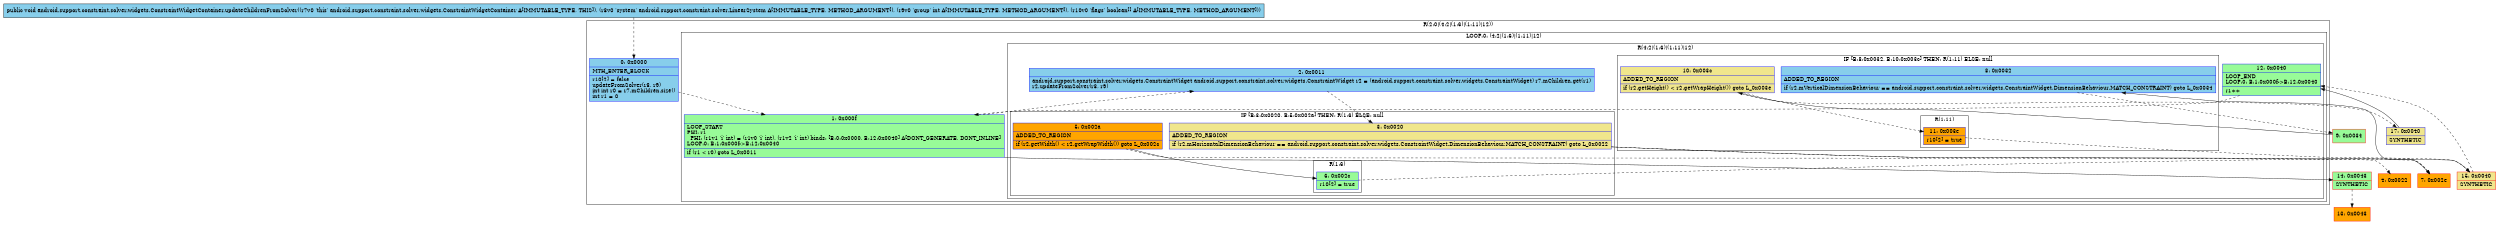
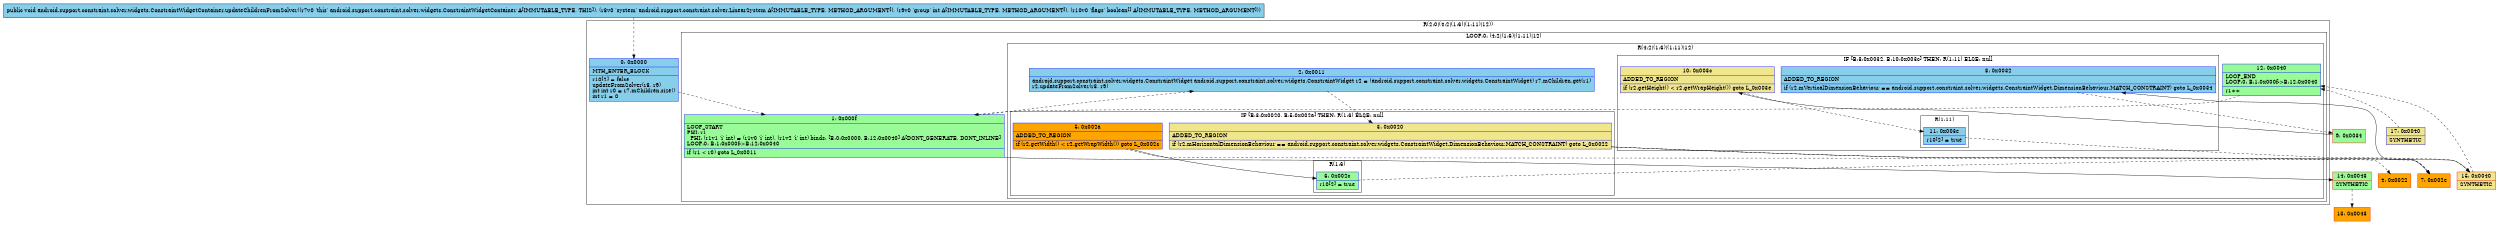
edge "10: 0x003c" -> "17: 0x0040": removed
edge "17: 0x0040" -> "12: 0x0040": style solid -> dashed
node "11: 0x003e": fillcolor orange -> skyblue
